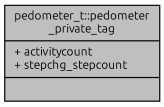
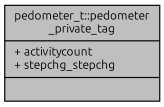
node "pedometer_t::pedometer": text "+ stepchg_stepcount" -> "+ stepchg_stepchg"
